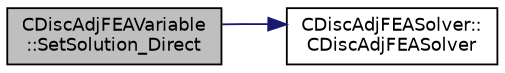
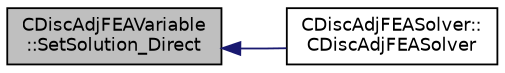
edge "CDiscAdjFEAVariable ::SetSolution_Direct" -> "CDiscAdjFEASolver:: CDiscAdjFEASolver": reversed
